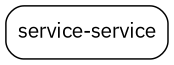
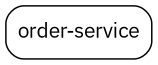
node "service-service": label "service-service" -> "order-service"
